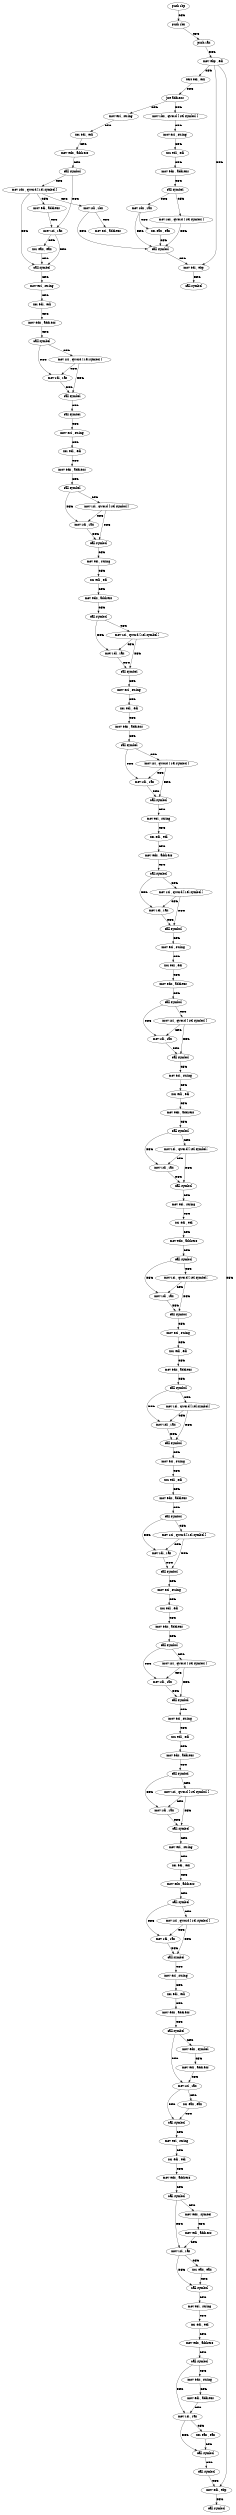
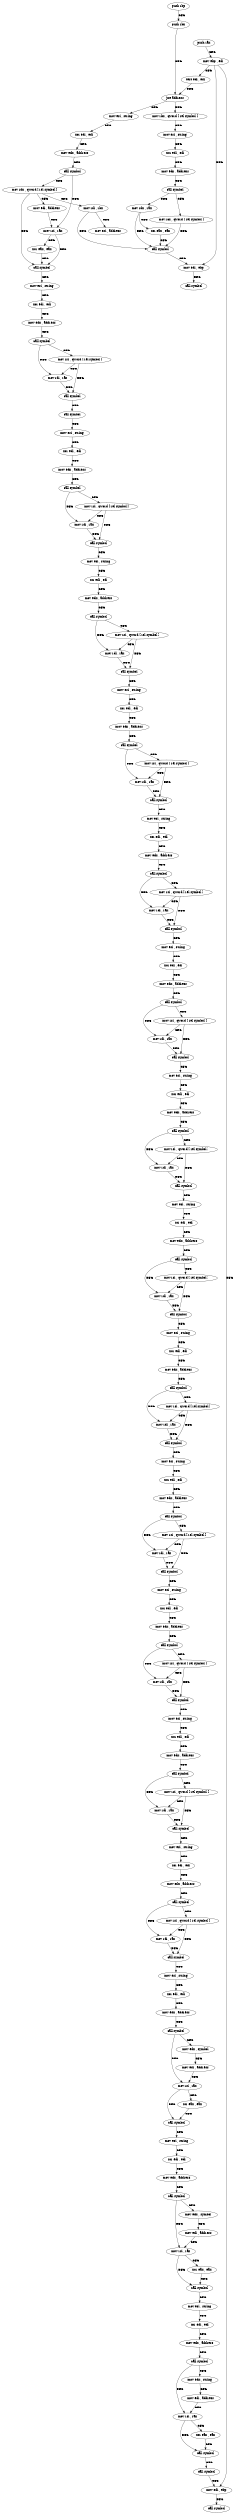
edge "push rbx" -> "push rax": now "push rbx" -> "jne address"
edge "push rax" -> "mov ebp , edi": label "DFG" -> "CFG"
